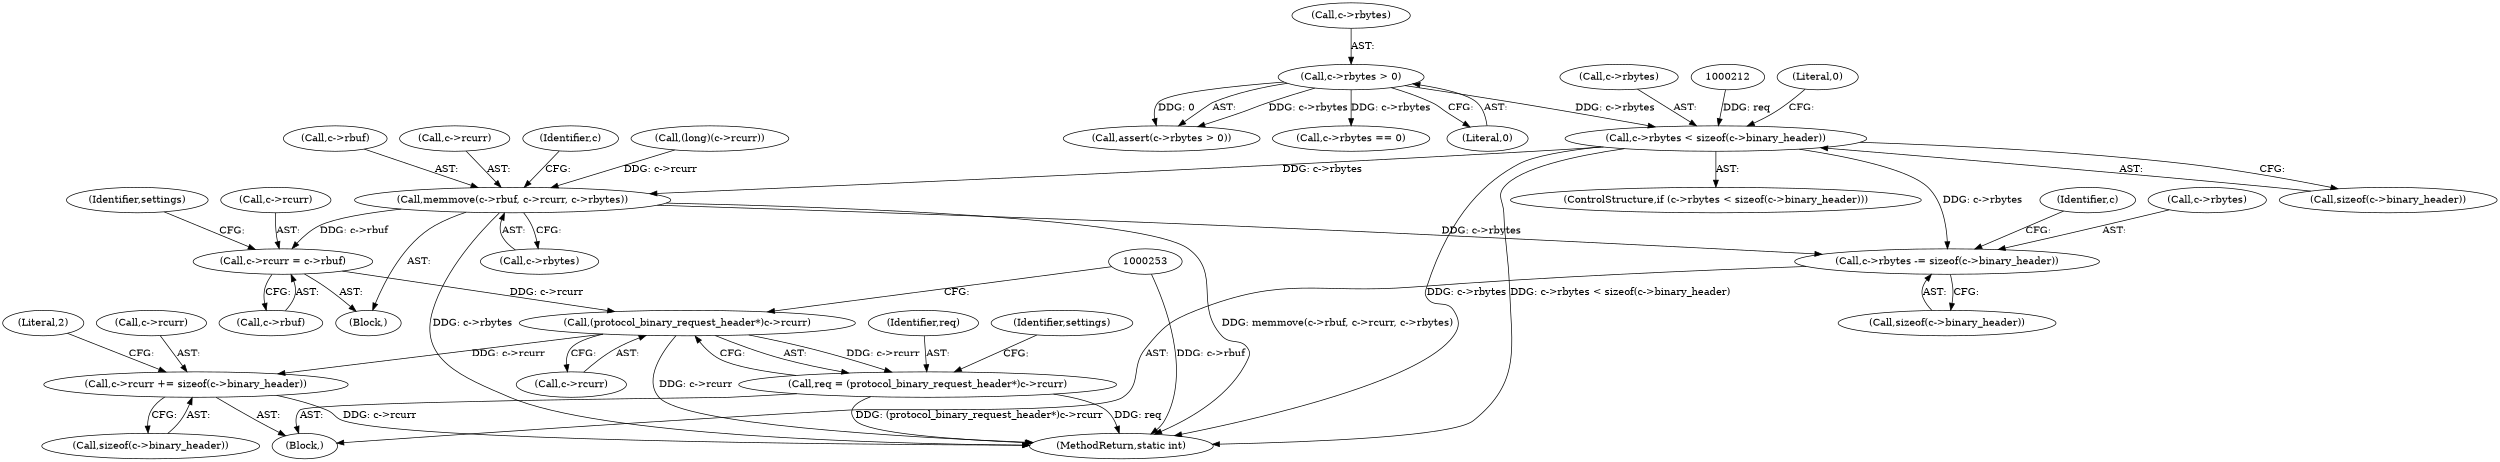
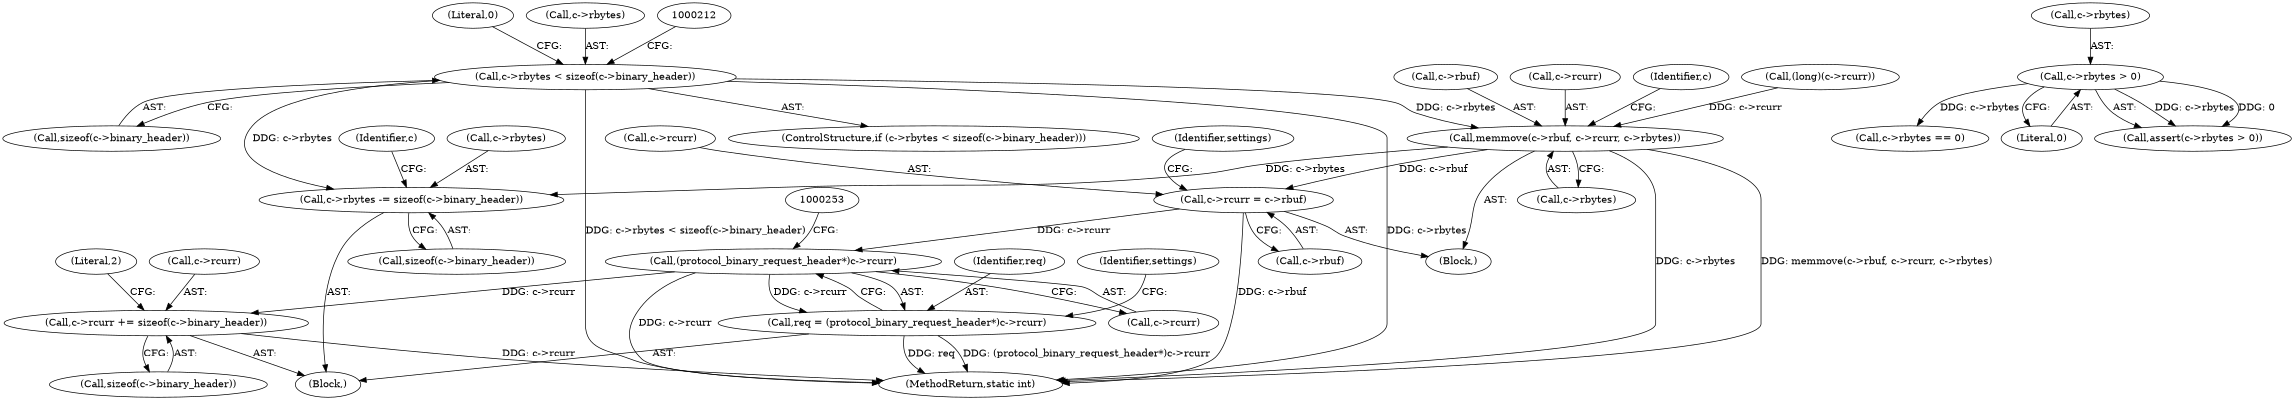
edge "(Call,c->rbytes > 0)" -> "(Call,c->rbytes < sizeof(c->binary_header))": removed, label "DDG: c->rbytes"
edge "1000212" -> "(Call,c->rbytes < sizeof(c->binary_header))": label "DDG: req" -> "CFG: "
edge "1000253" -> "(MethodReturn,static int)": now "(Call,c->rcurr = c->rbuf)" -> "(MethodReturn,static int)"
